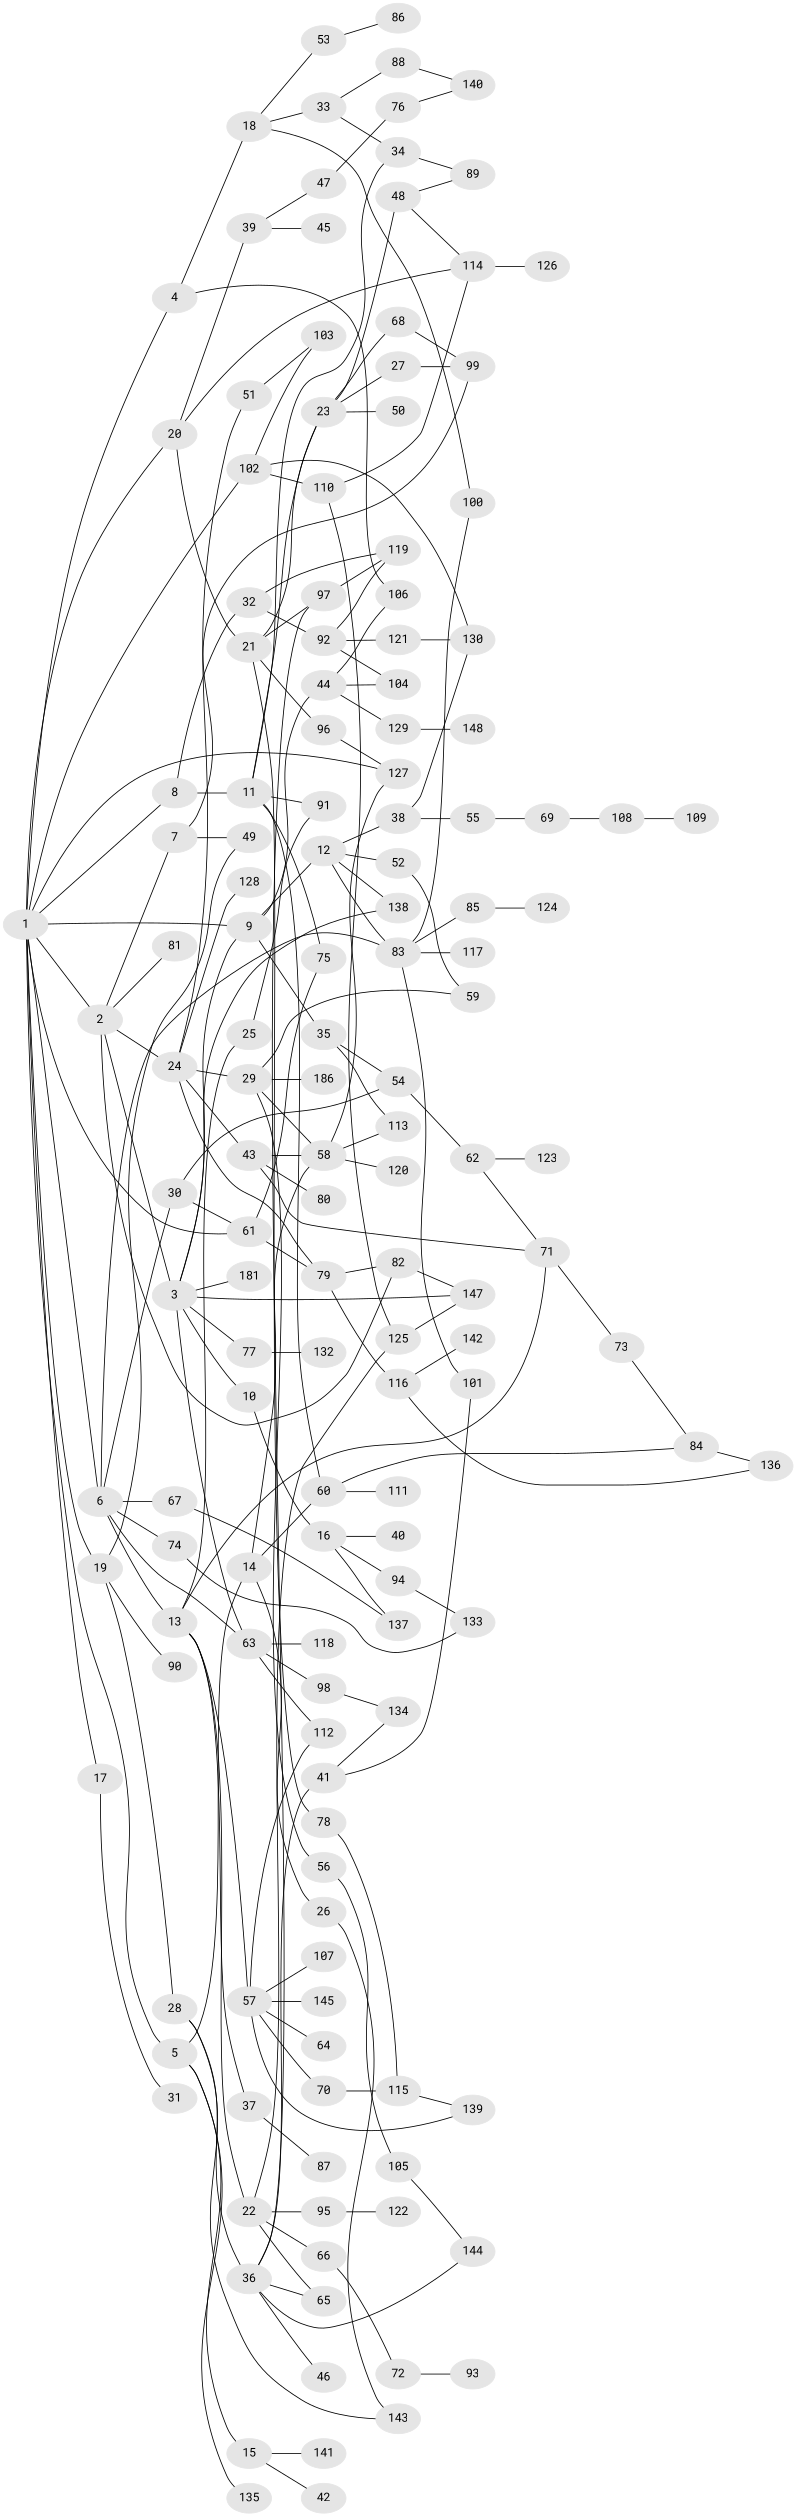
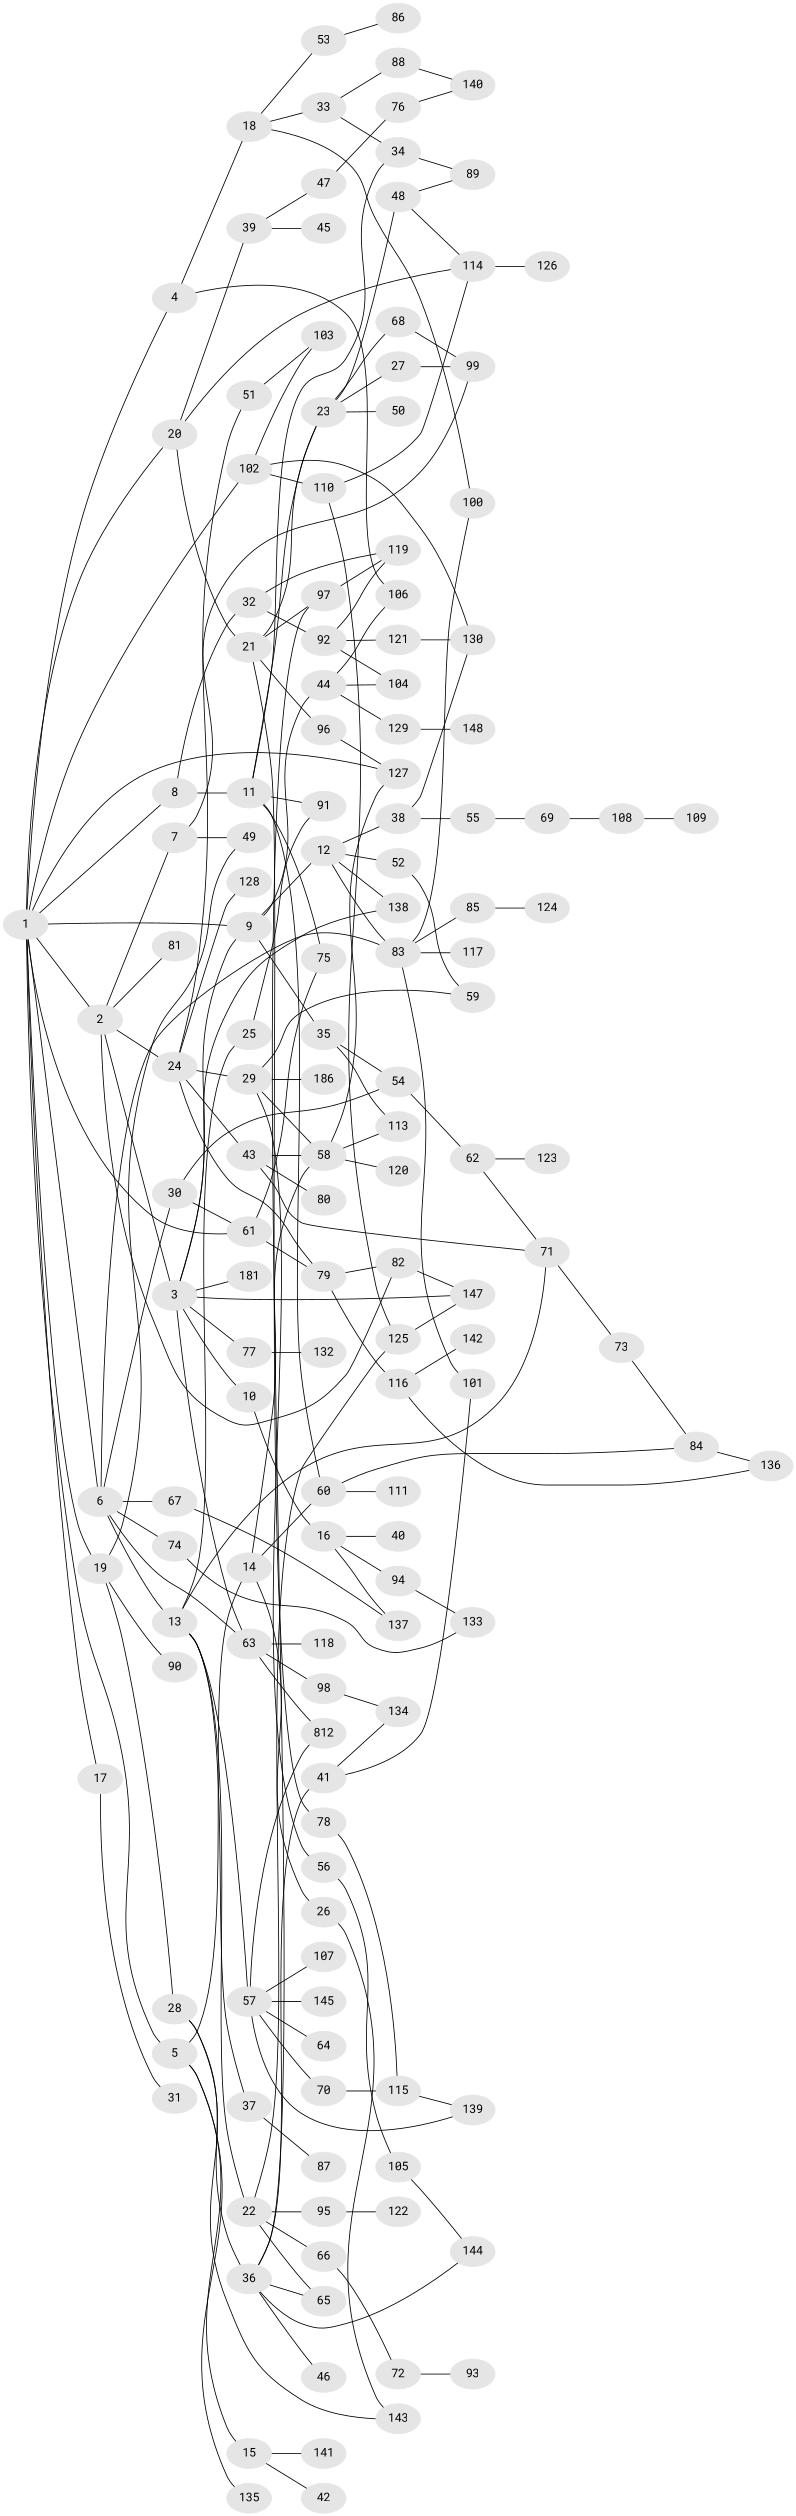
node "112": label "112" -> "812"
